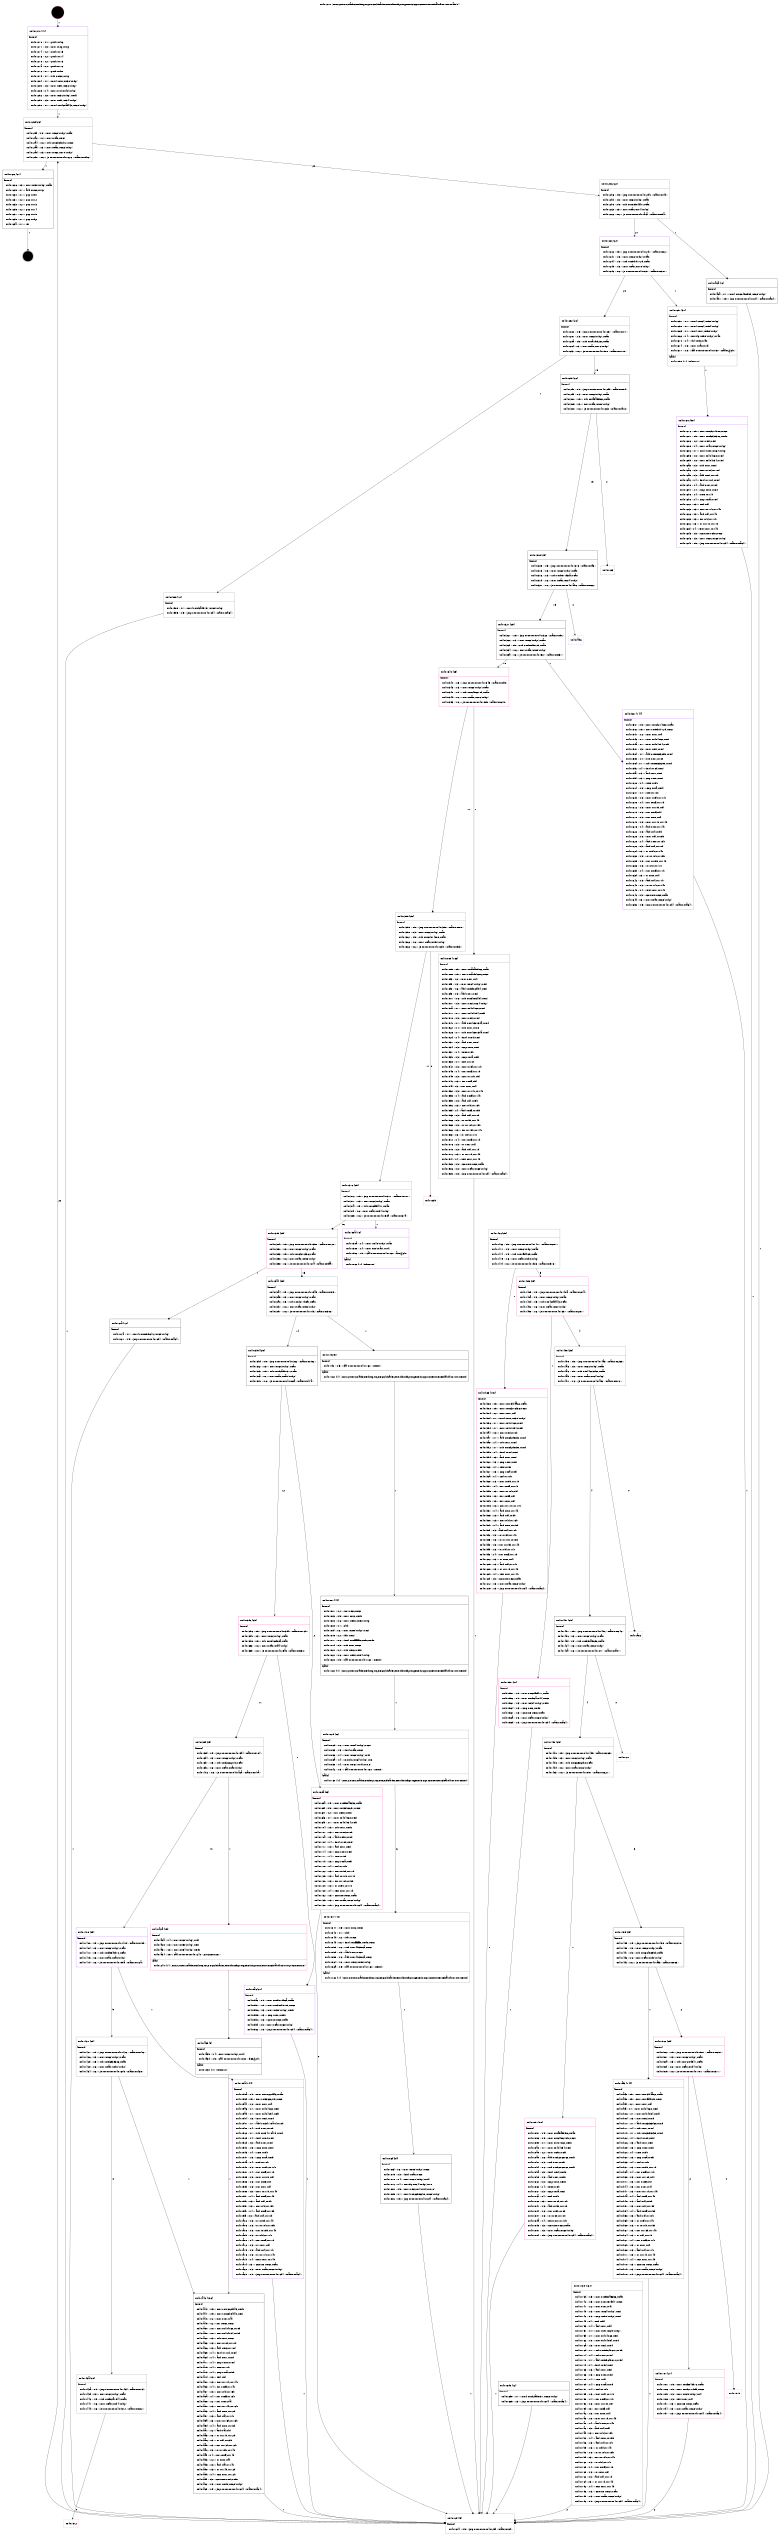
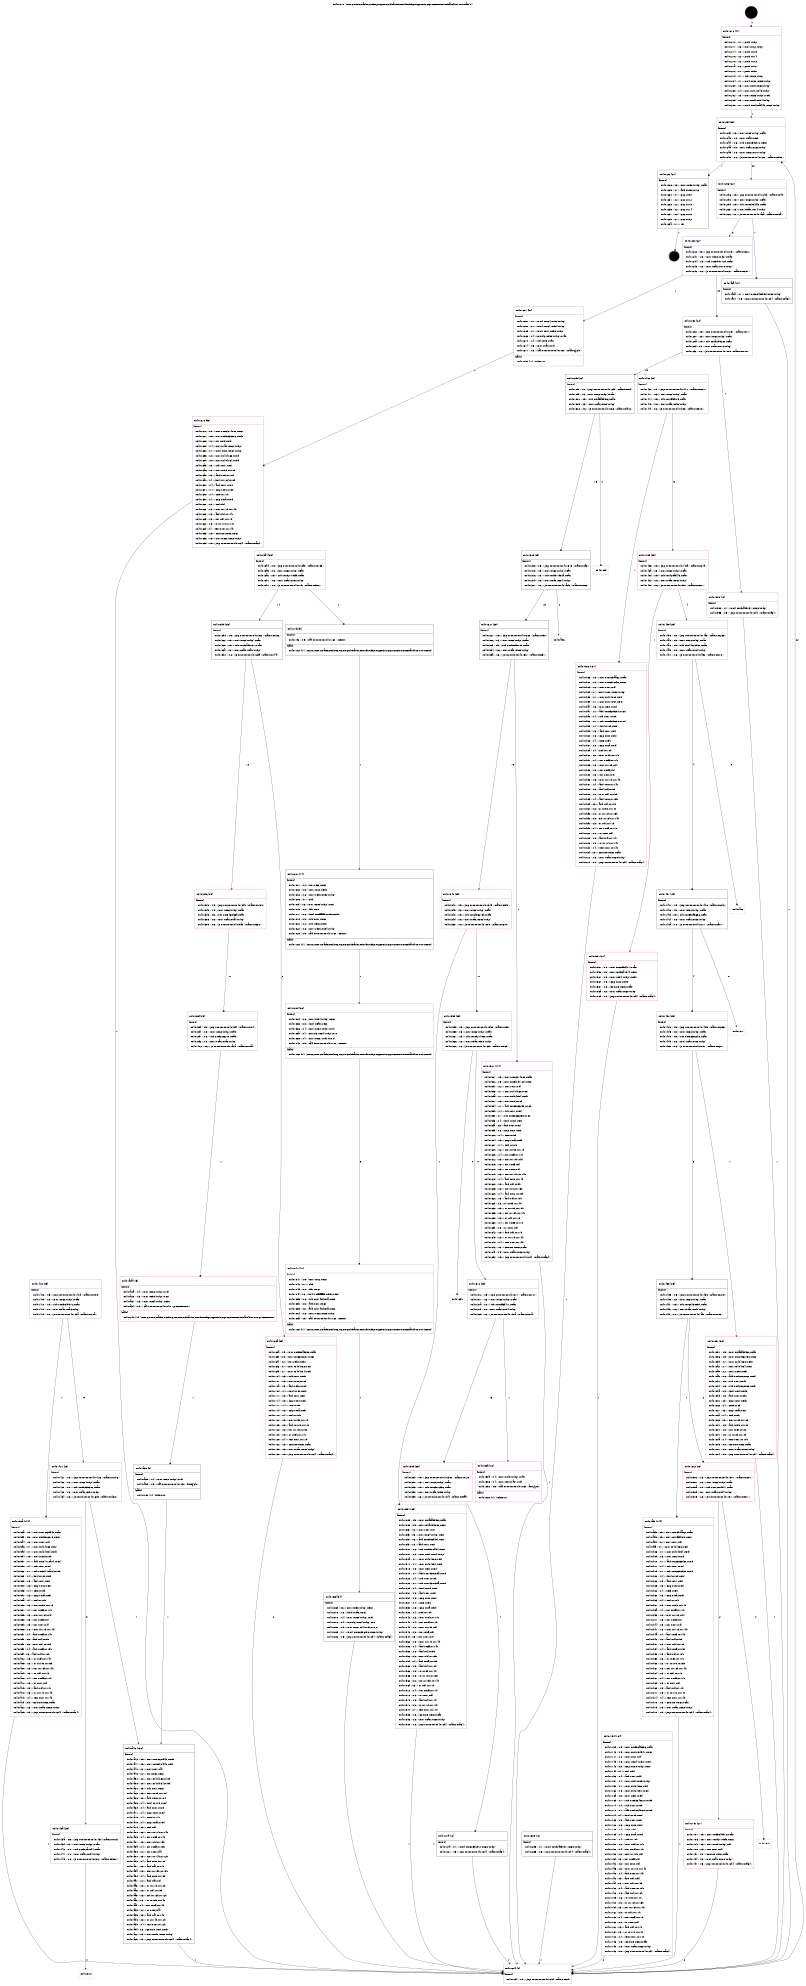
edge "0x40138b [25]" -> "0x4013a4 [25]": removed, label "15"
edge "0x4013ef [25]" -> "0x401408 [25]": removed, label "10"
node "0x4015ac [27]": removed
